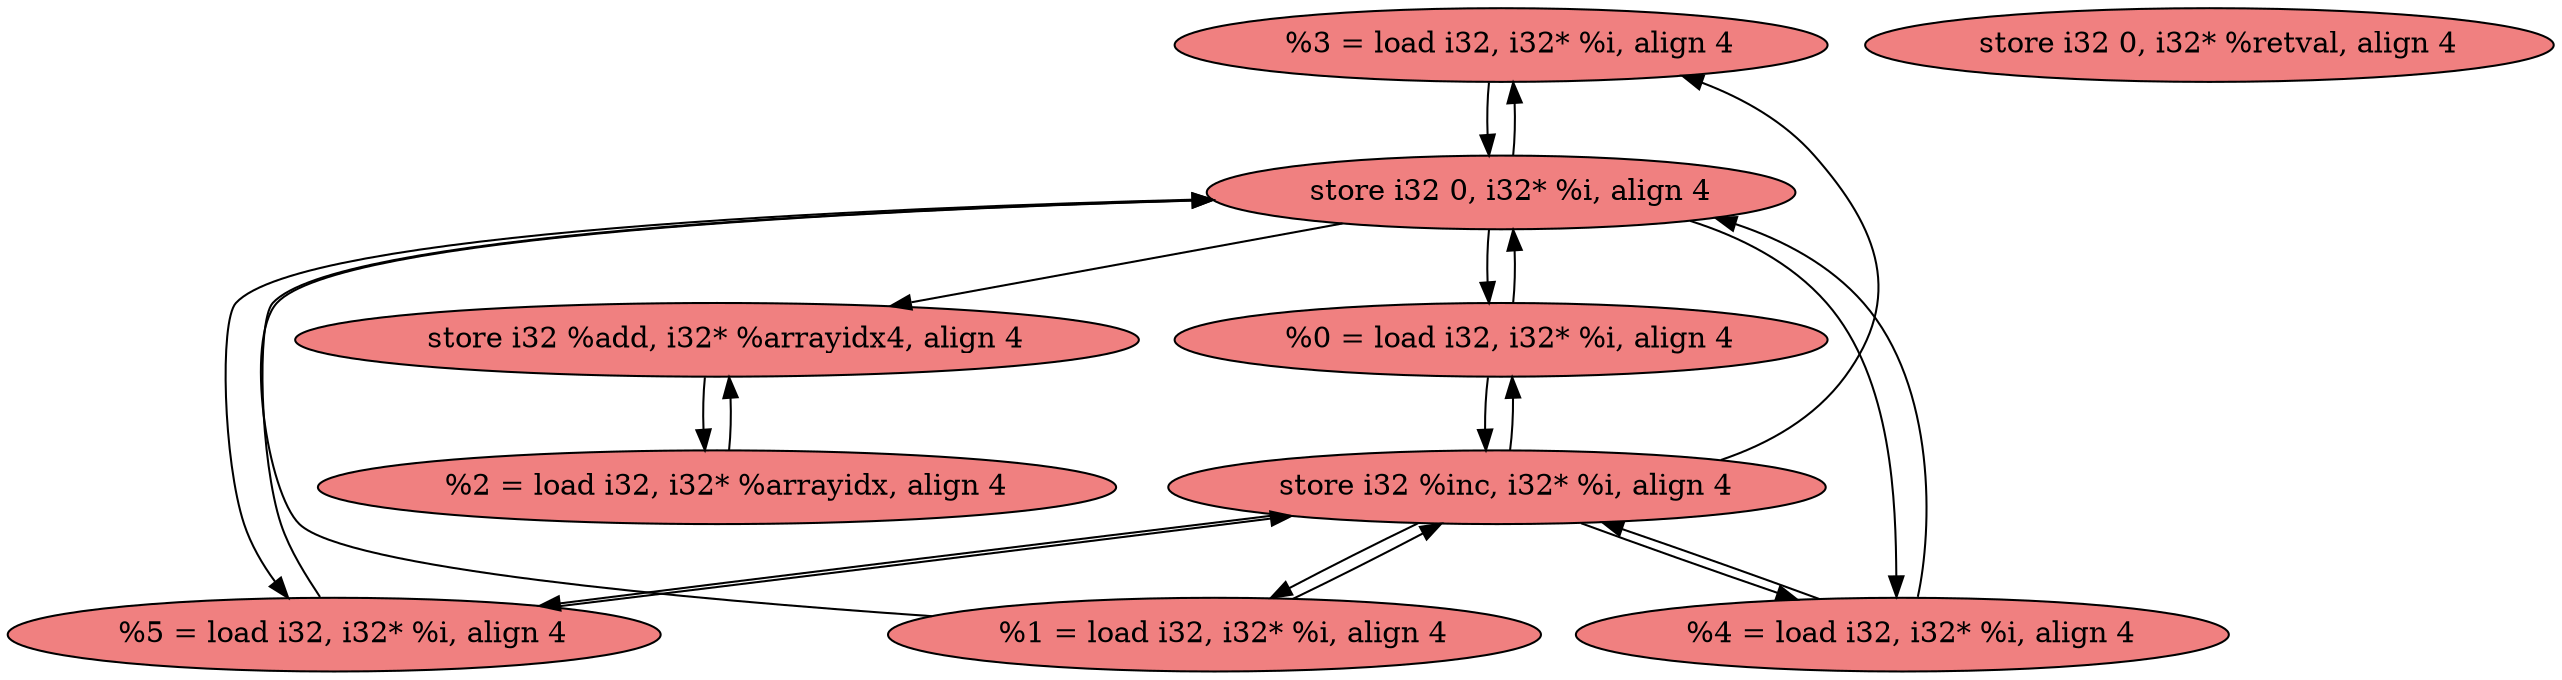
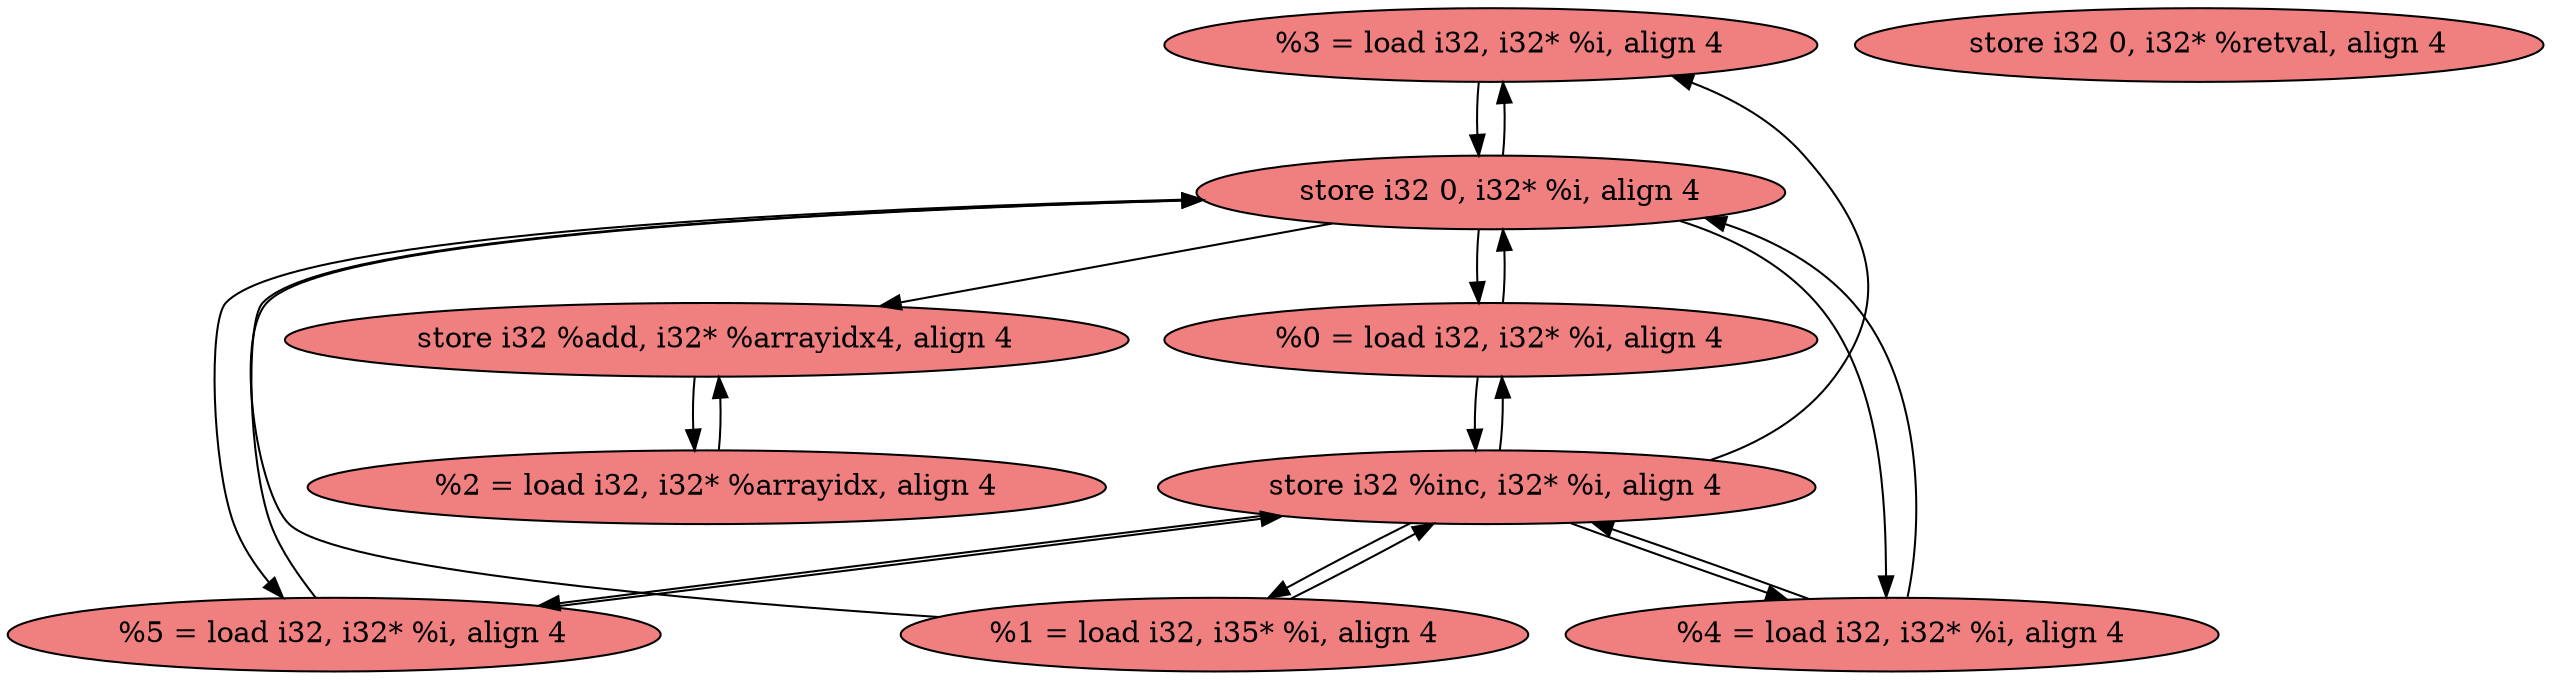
node "%1 = load i32, i32* %i, align 4": label "%1 = load i32, i32* %i, align 4" -> "%1 = load i32, i35* %i, align 4"
